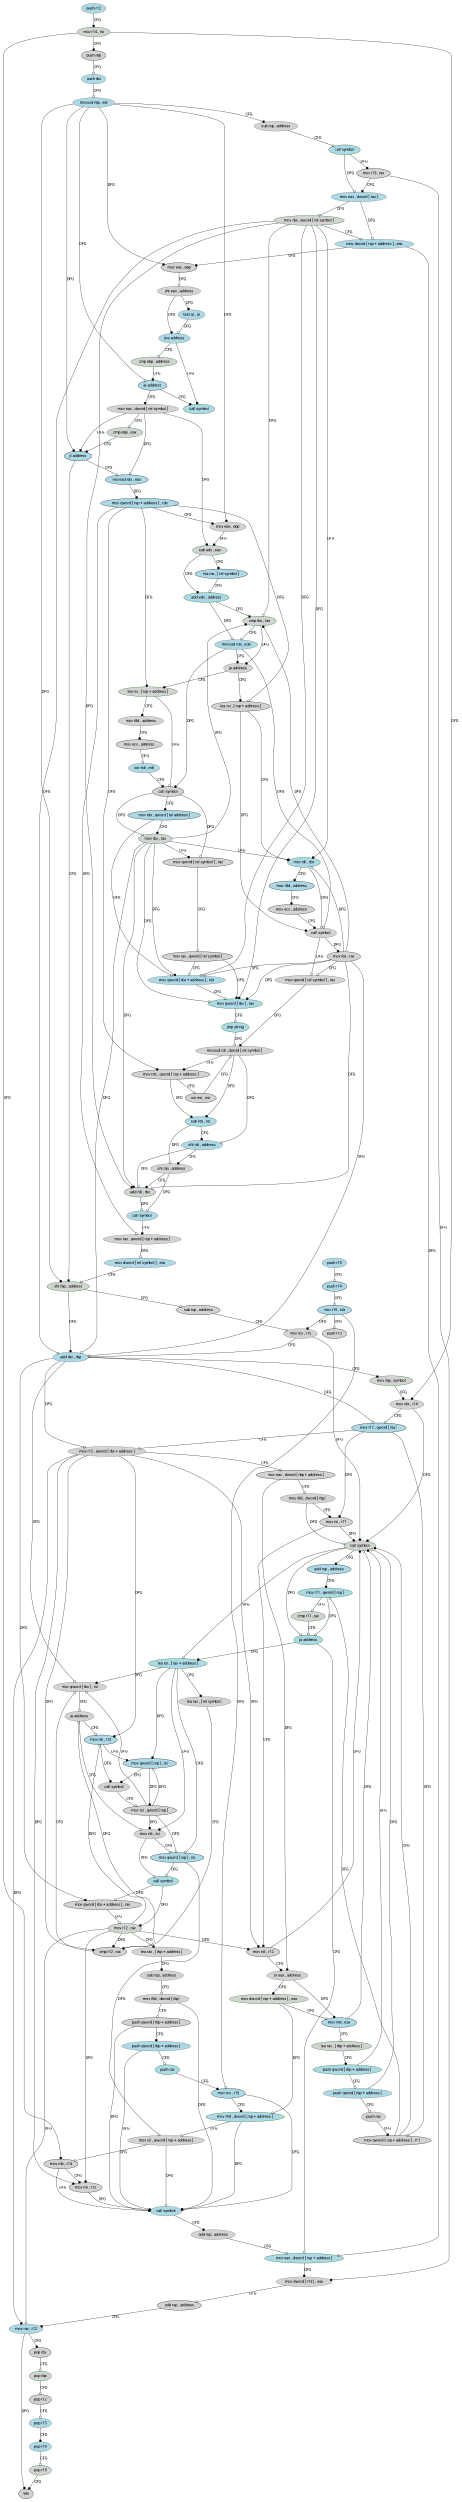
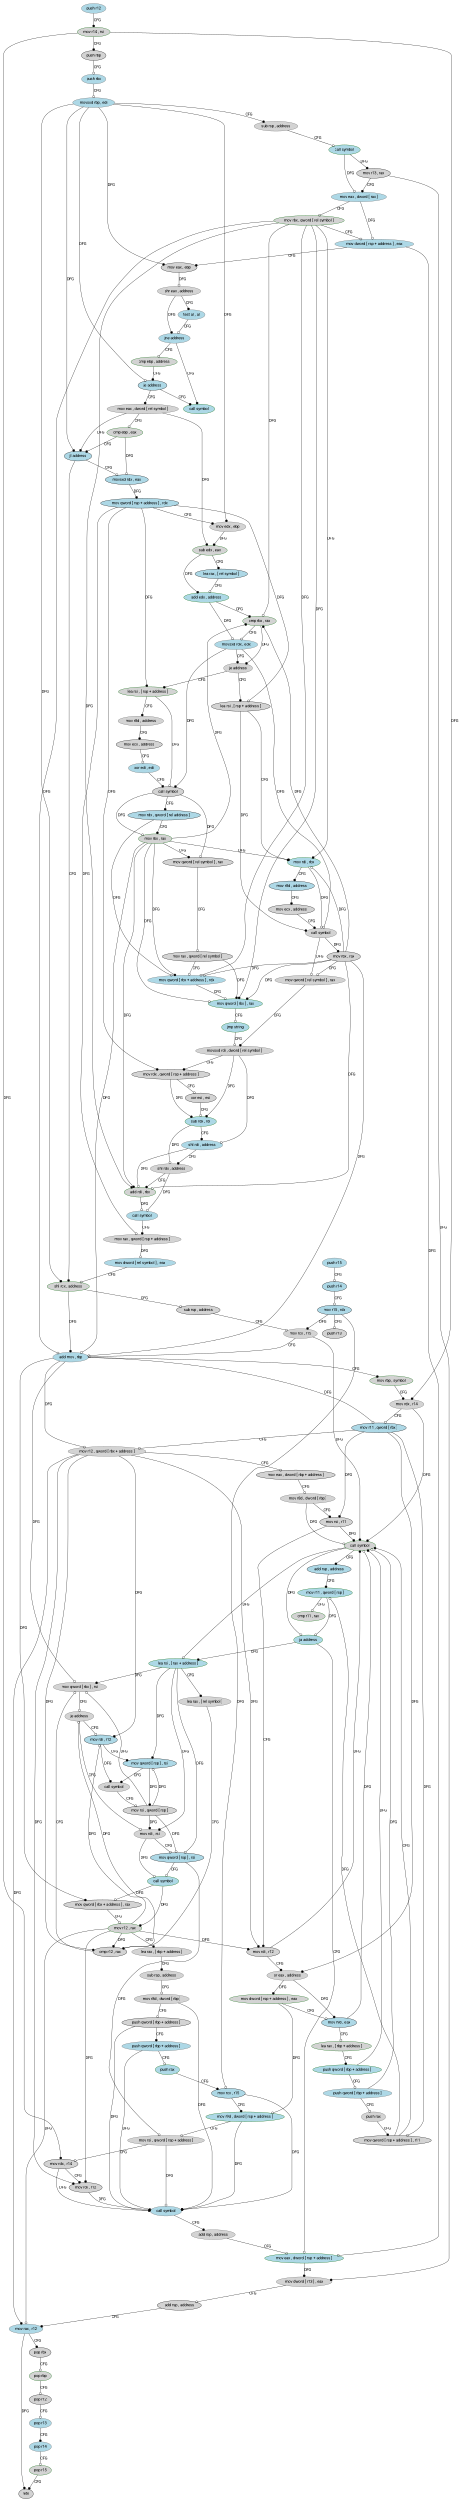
edge "mov eax , dword [ rel symbol ]" -> "movsxd rdx , eax": now "cmp ebp , eax" -> "movsxd rdx , eax"
edge "xor esi , esi" -> "movsxd rdi , dword [ rel symbol ]": now "xor esi , esi" -> "sub rdx , rdi"
node "shl rbp , address": label "shl rbp , address" -> "shl rcx , address"
node "add rbx , rbp": label "add rbx , rbp" -> "add mov , rbp"
edge "cmp r11 , rax" -> "ja address": removed, label "CFG"
edge "mov eax , dword [ rbp + address ]" -> "or eax , address": now "mov r11 , qword [ rbx ]" -> "or eax , address"
